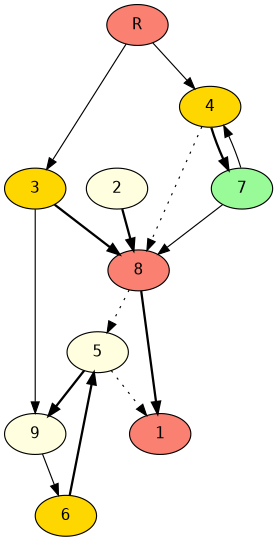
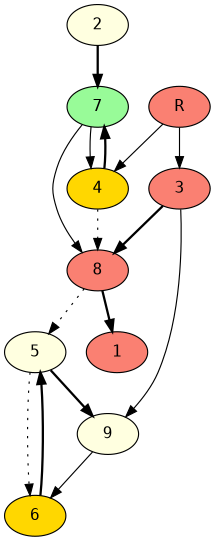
node "3": fillcolor gold -> salmon
edge "2" -> "8": now "2" -> "7"
edge "5" -> "1": now "5" -> "6"
